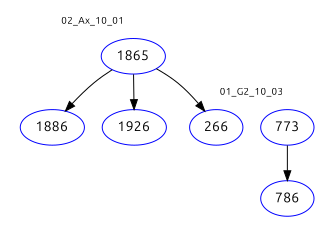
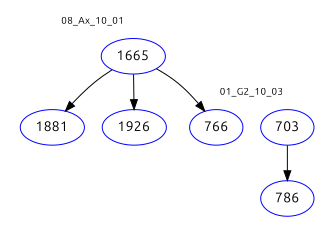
cluster "02_Ax_10_01": label "02_Ax_10_01" -> "08_Ax_10_01"
node "1865": label "1865" -> "1665"
node "1886": label "1886" -> "1881"
node "266": label "266" -> "766"
node "773": label "773" -> "703"
